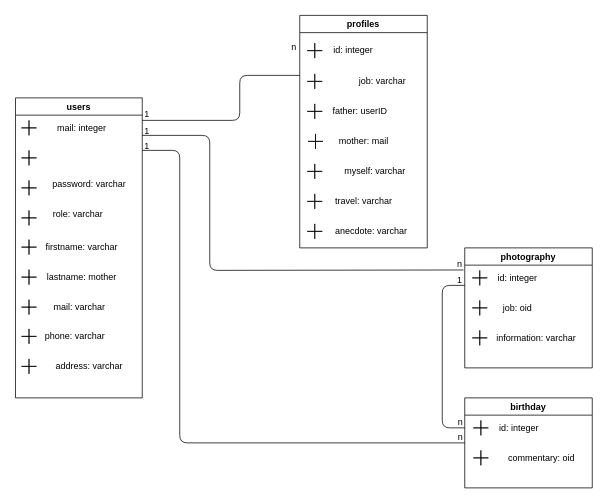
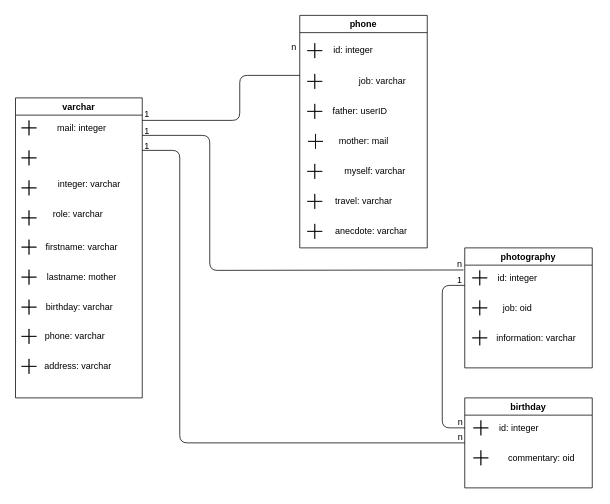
node "profiles": label "profiles" -> "phone"
node "users": label "users" -> "varchar"
node "password: varchar": label "password: varchar" -> "integer: varchar"
node "mail: varchar": label "mail: varchar" -> "birthday: varchar"
node "address: varchar": moved (89, 366) -> (78, 366)
